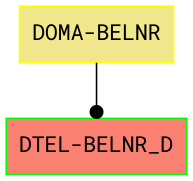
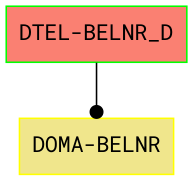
edge "DOMA-BELNR" -> "DTEL-BELNR_D": reversed
